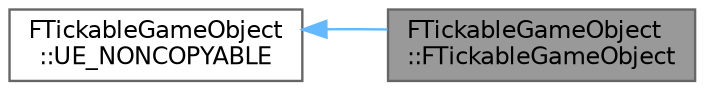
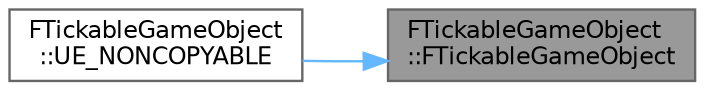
edge "FTickableGameObject ::FTickableGameObject" -> "FTickableGameObject ::UE_NONCOPYABLE": reversed
